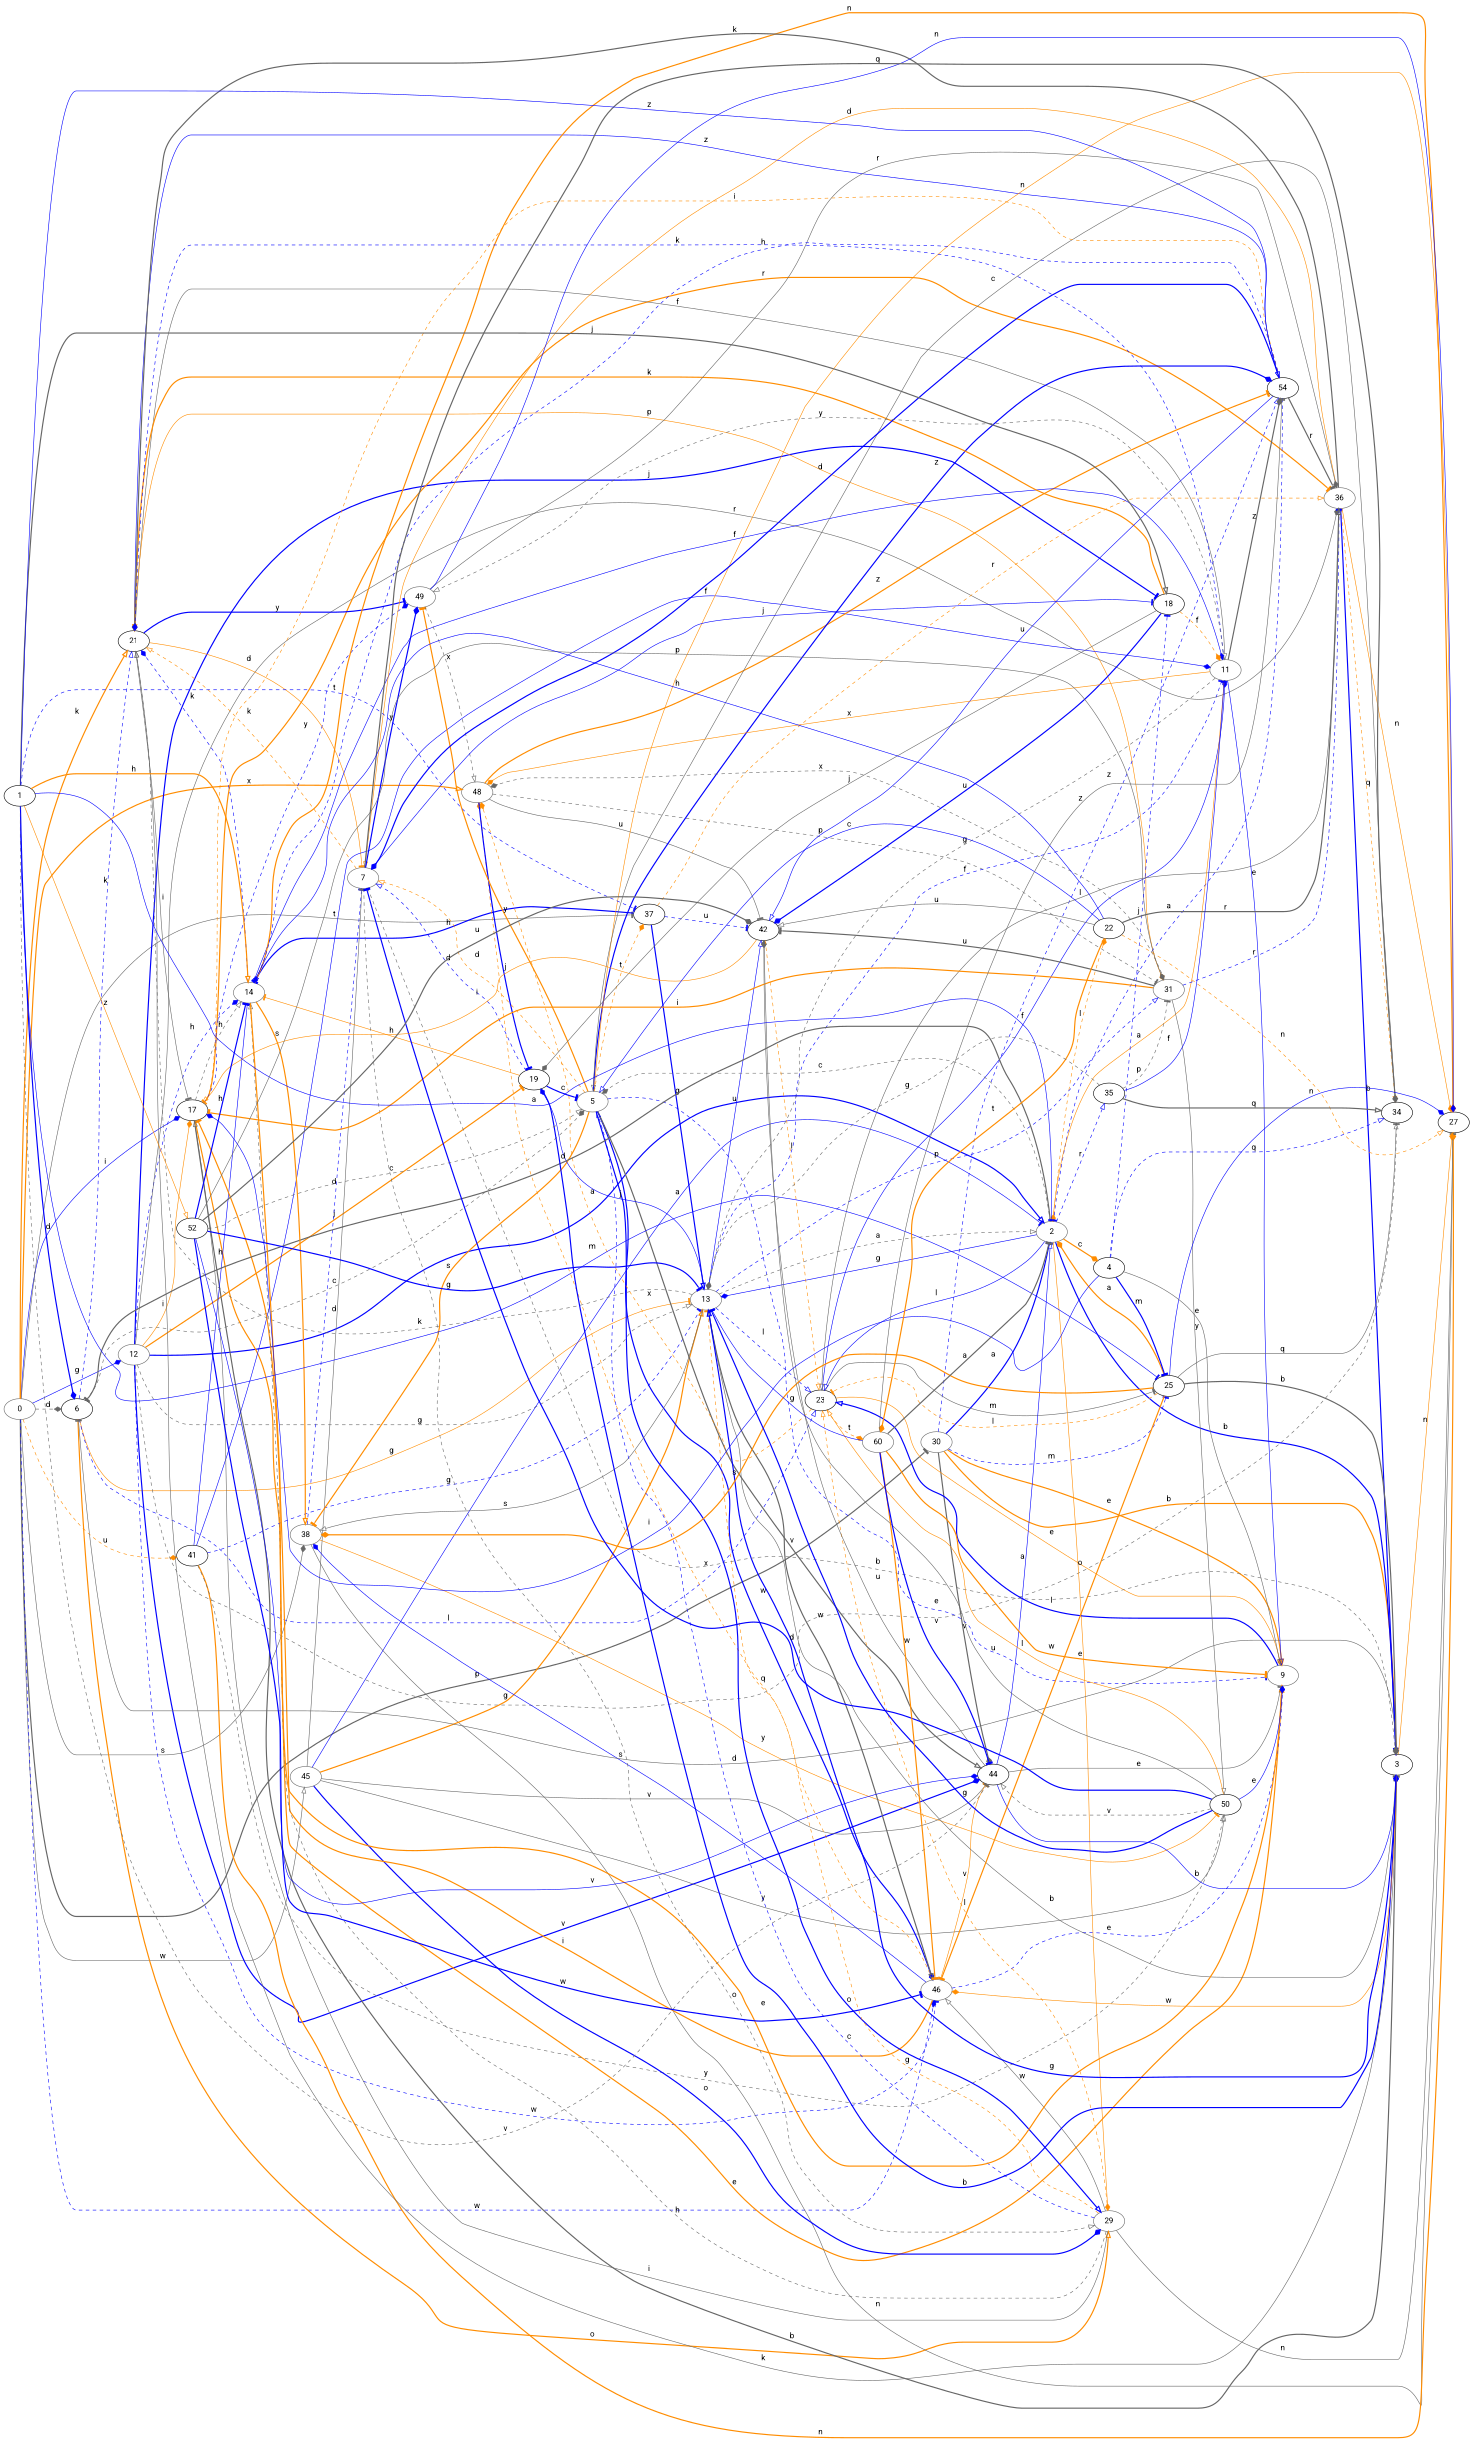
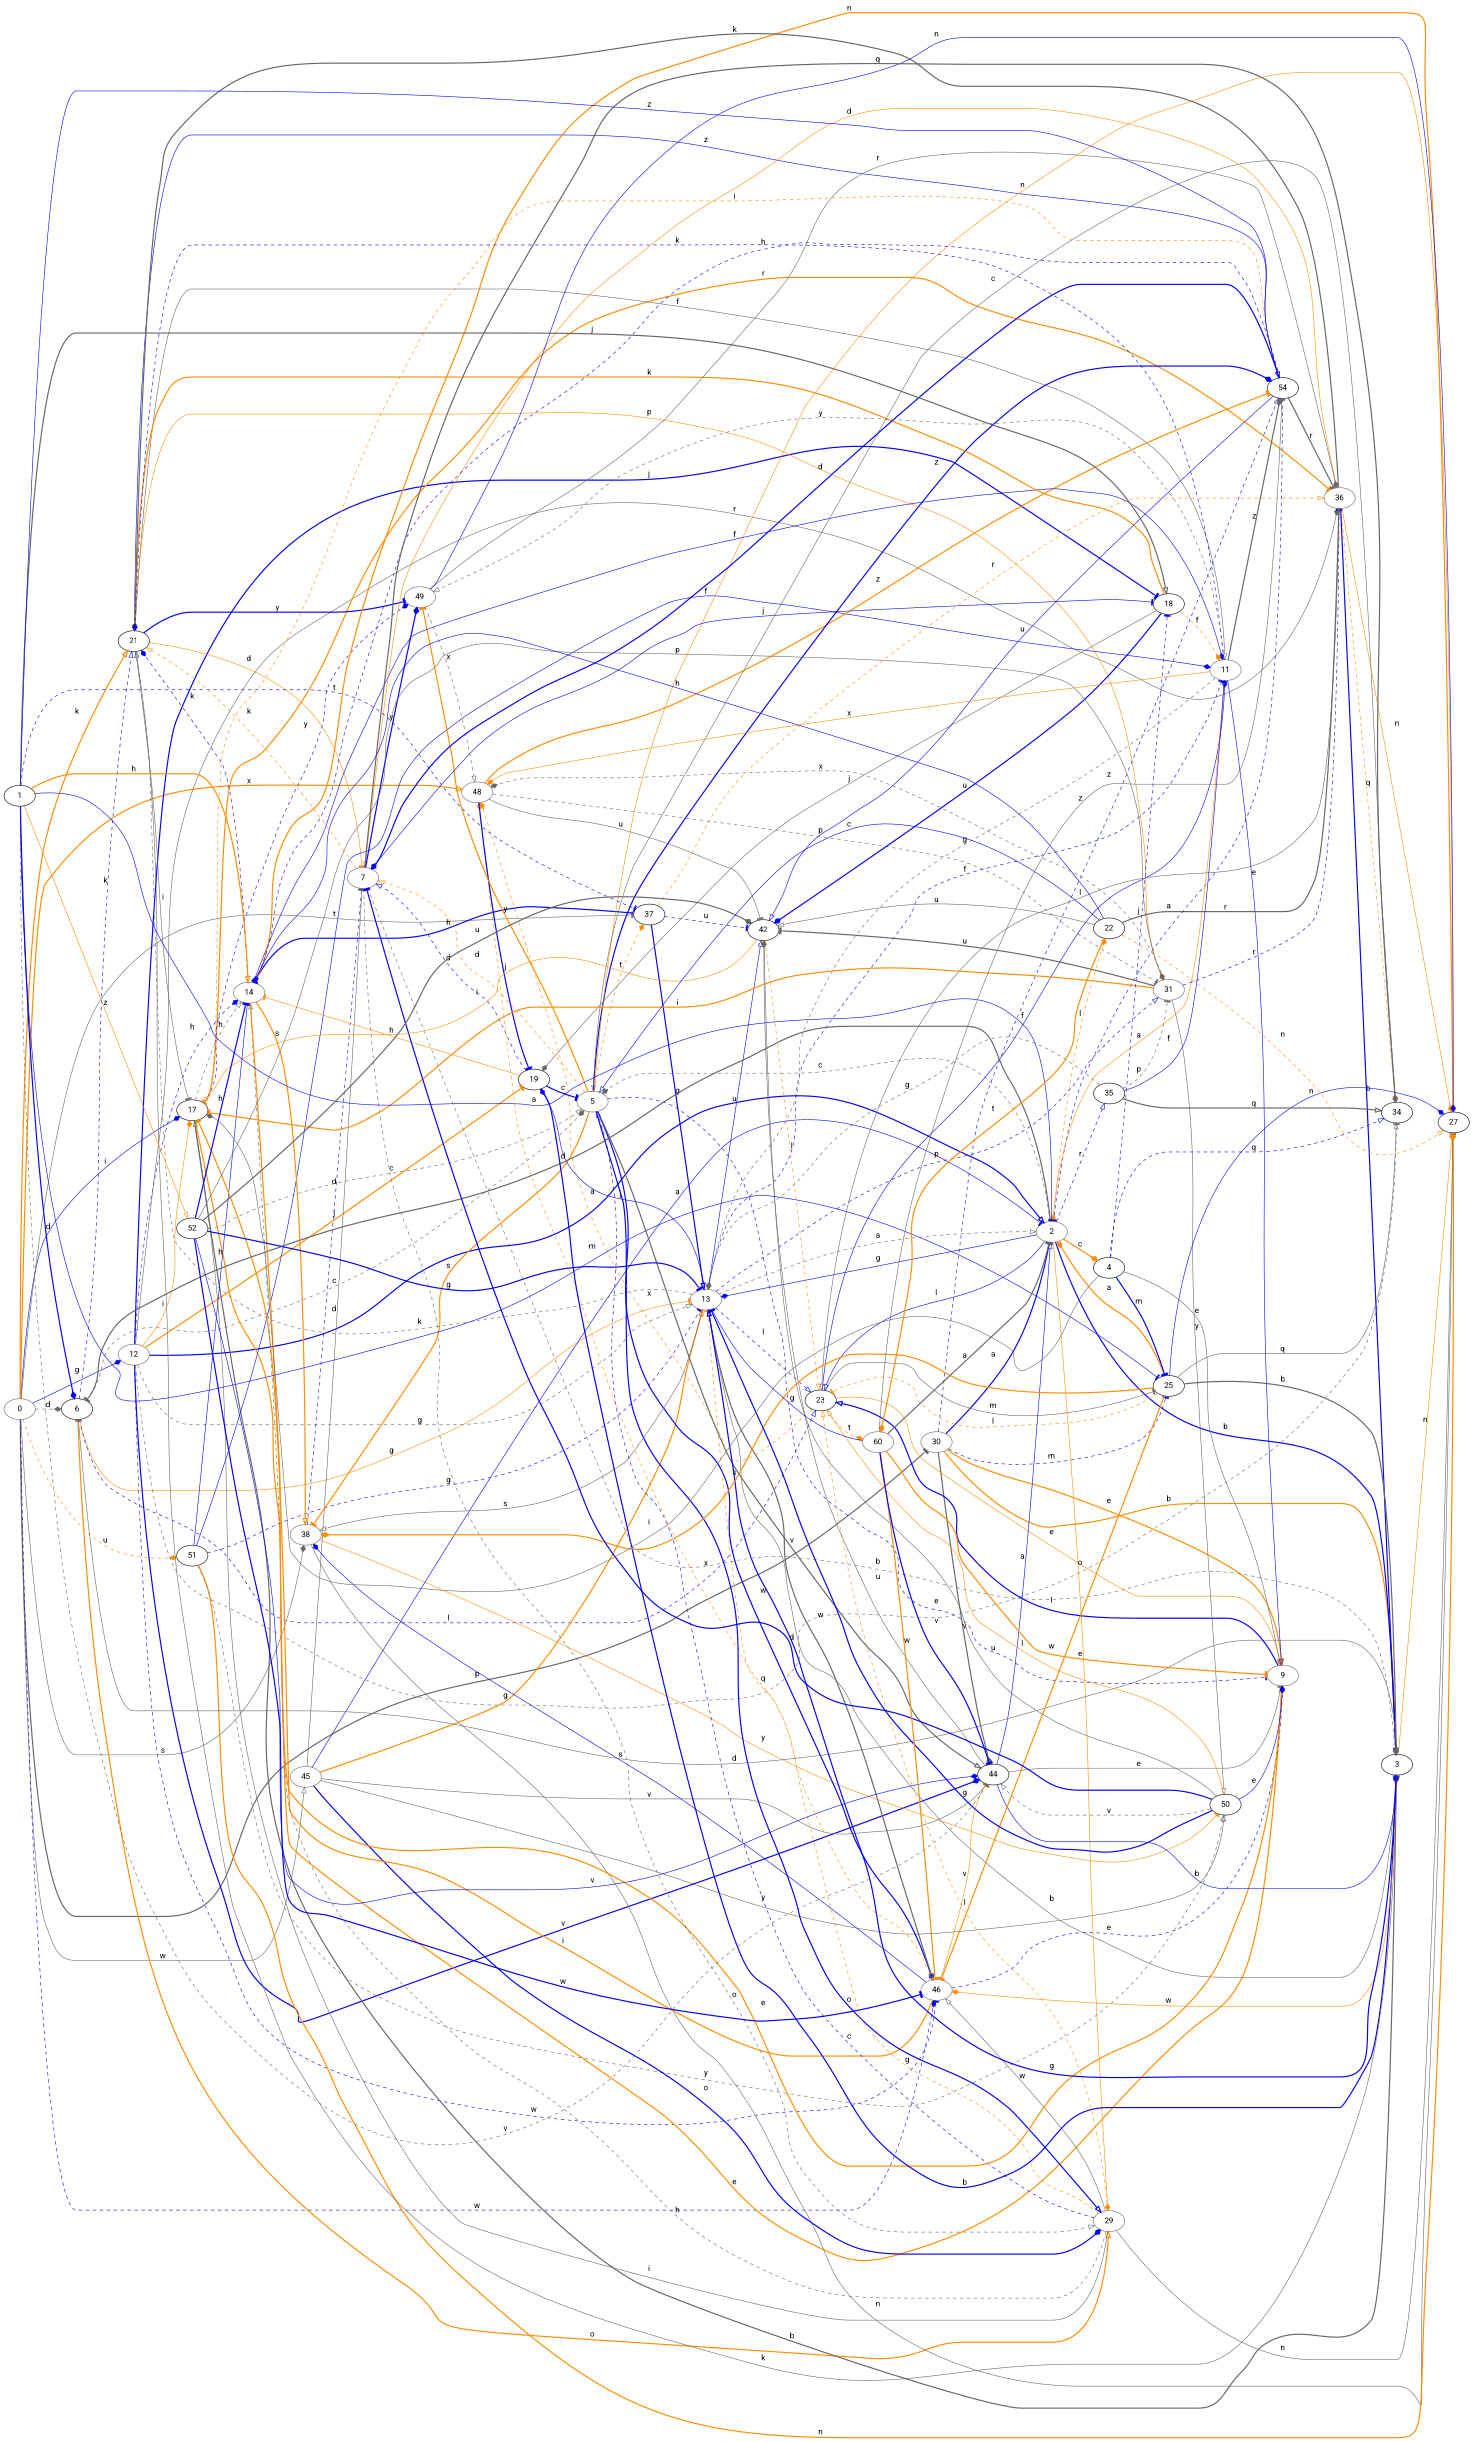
node "41": label "41" -> "51"
edge "4" -> "17": color blue -> gray40
